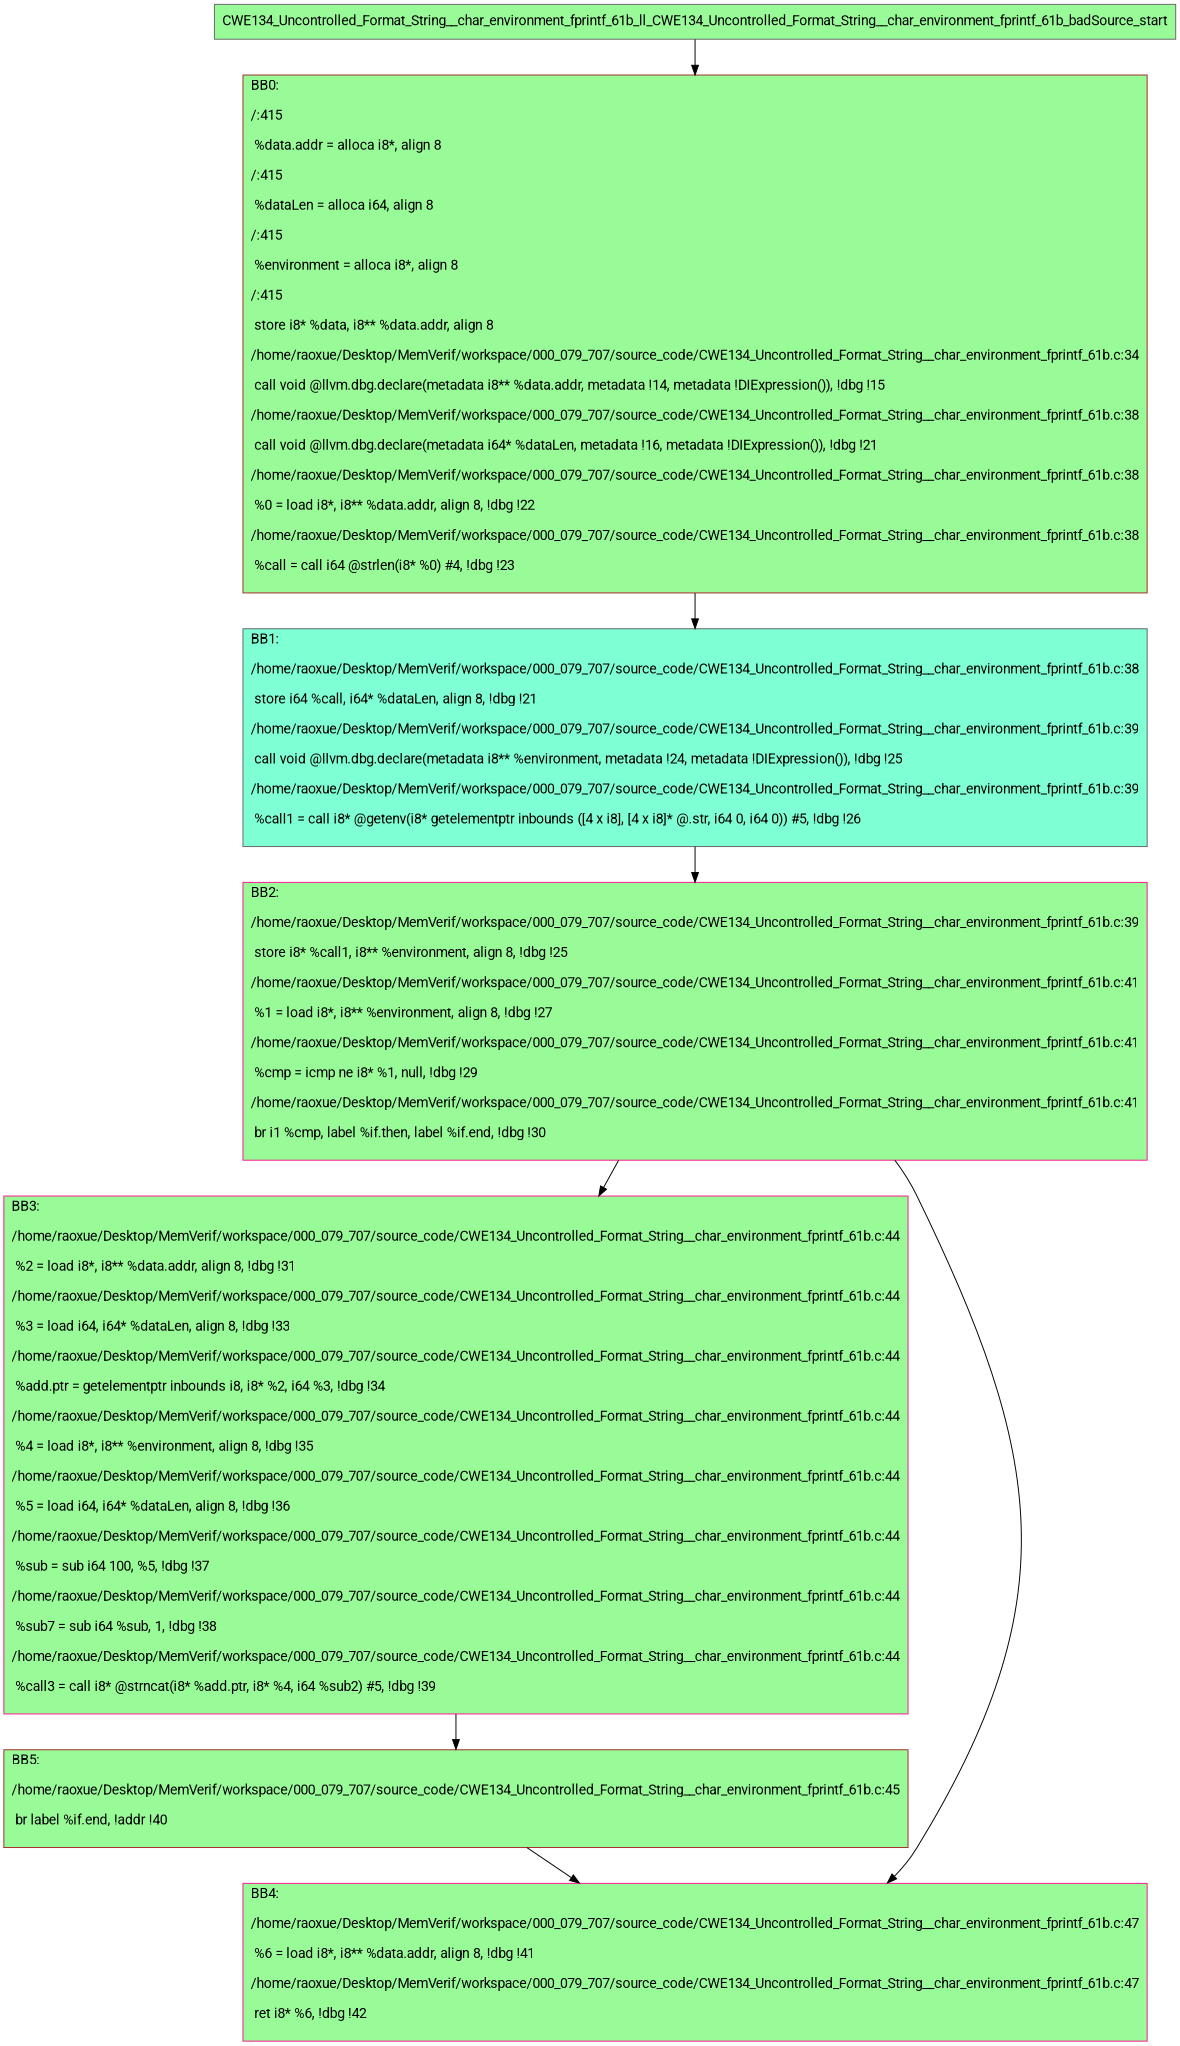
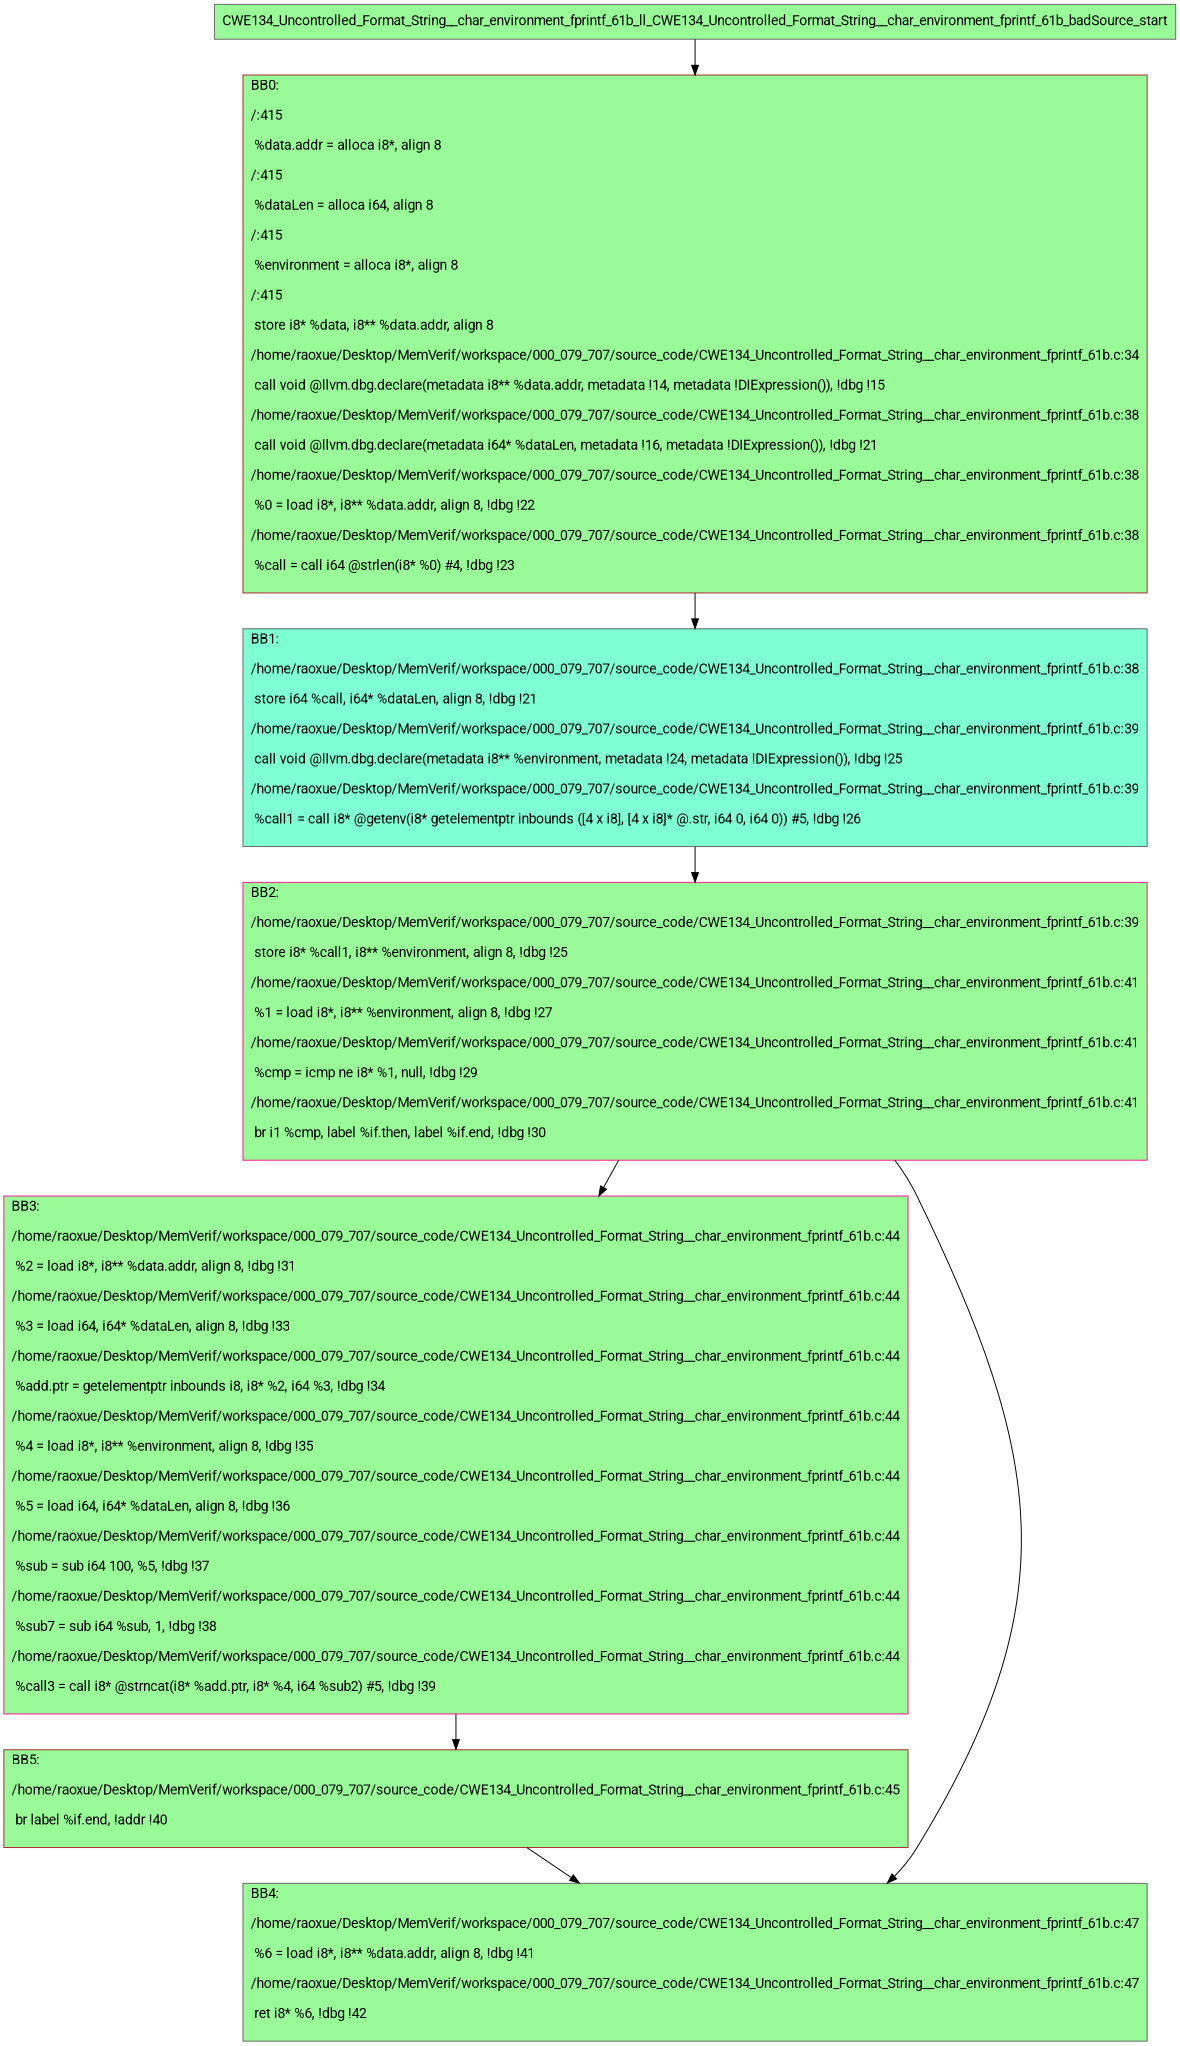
node "BB4:": color deeppink -> gray40
